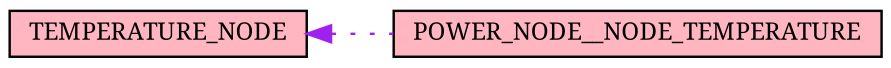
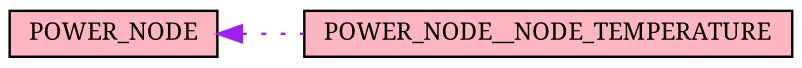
node "TEMPERATURE_NODE": label "TEMPERATURE_NODE" -> "POWER_NODE"
